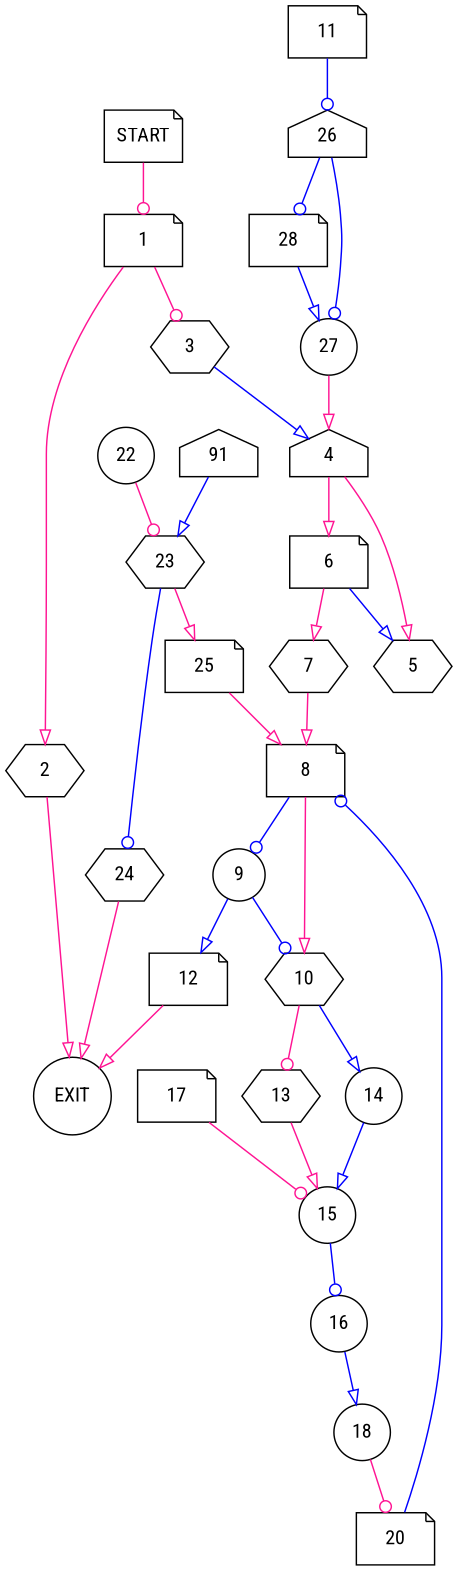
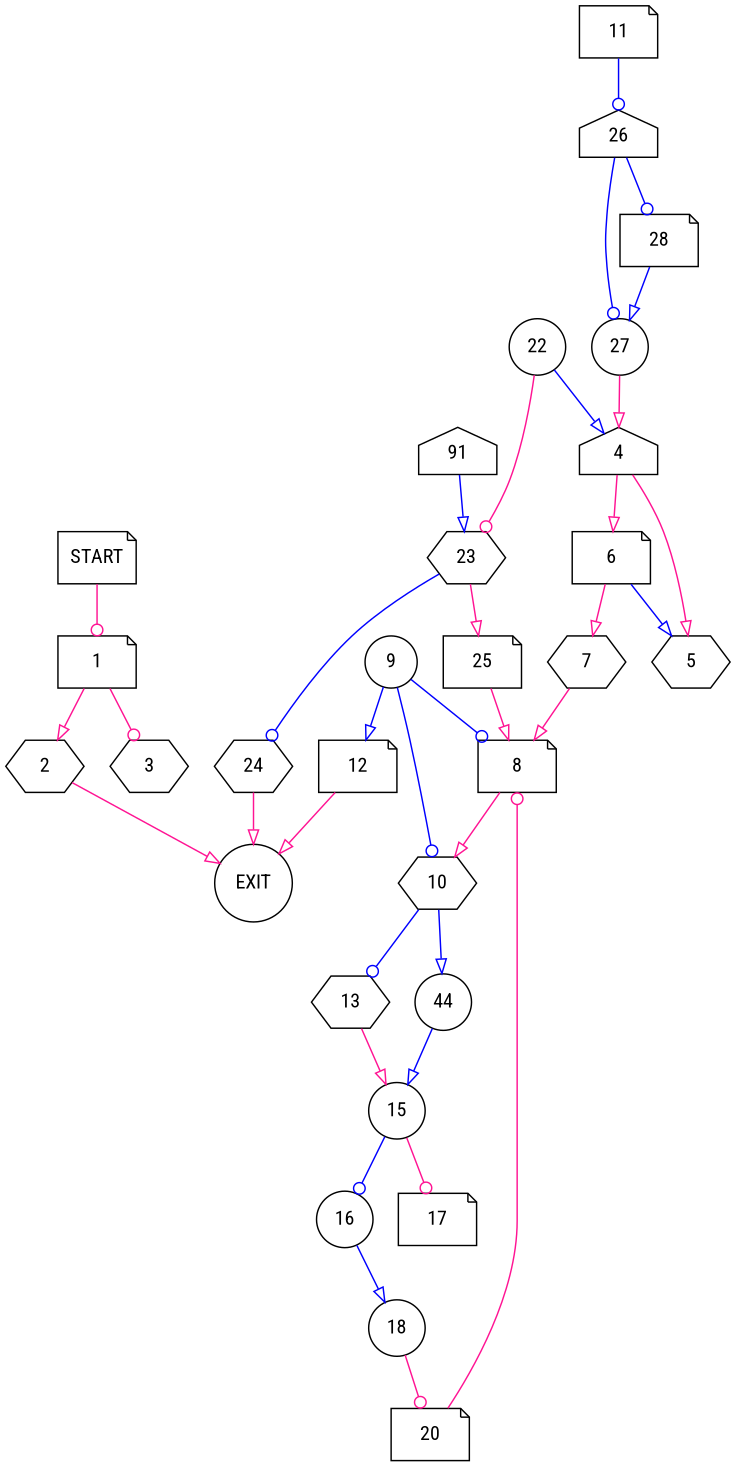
edge "3" -> "4": now "22" -> "4"
edge "8" -> "9": reversed
edge "10" -> "13": color deeppink -> blue
node "14": label "14" -> "44"
edge "20" -> "8": color blue -> deeppink
edge "17" -> "15": reversed
